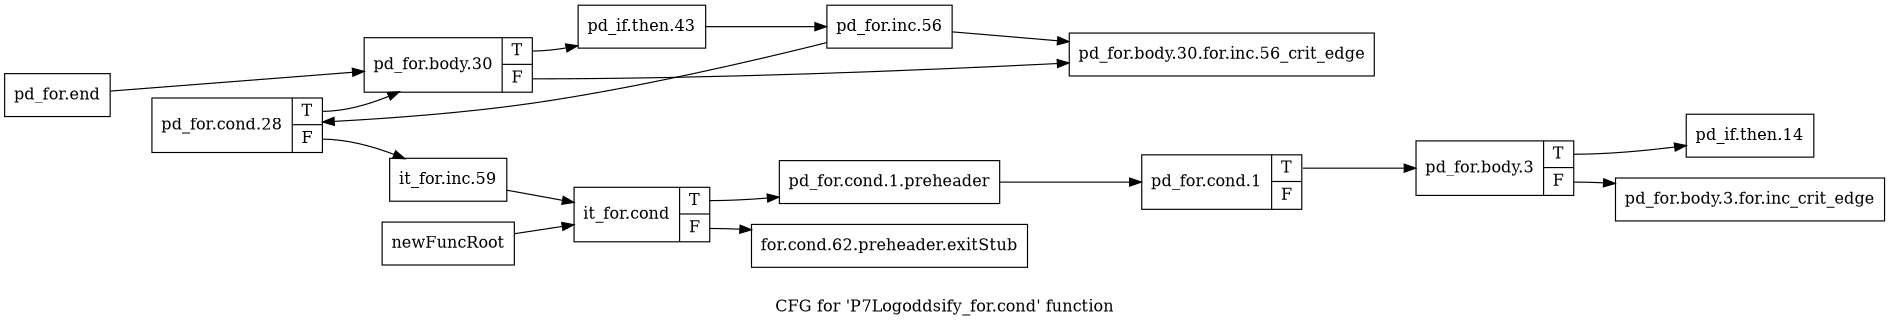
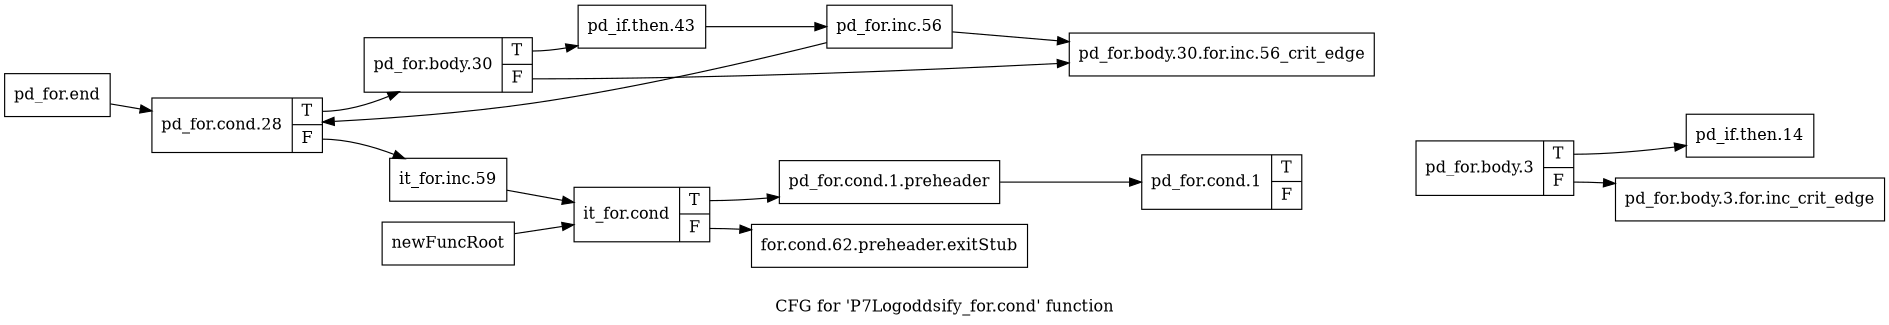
edge "pd_for.end" -> "pd_for.body.30": now "pd_for.end" -> "pd_for.cond.28"
edge "pd_for.cond.1" -> "pd_for.body.3": removed
